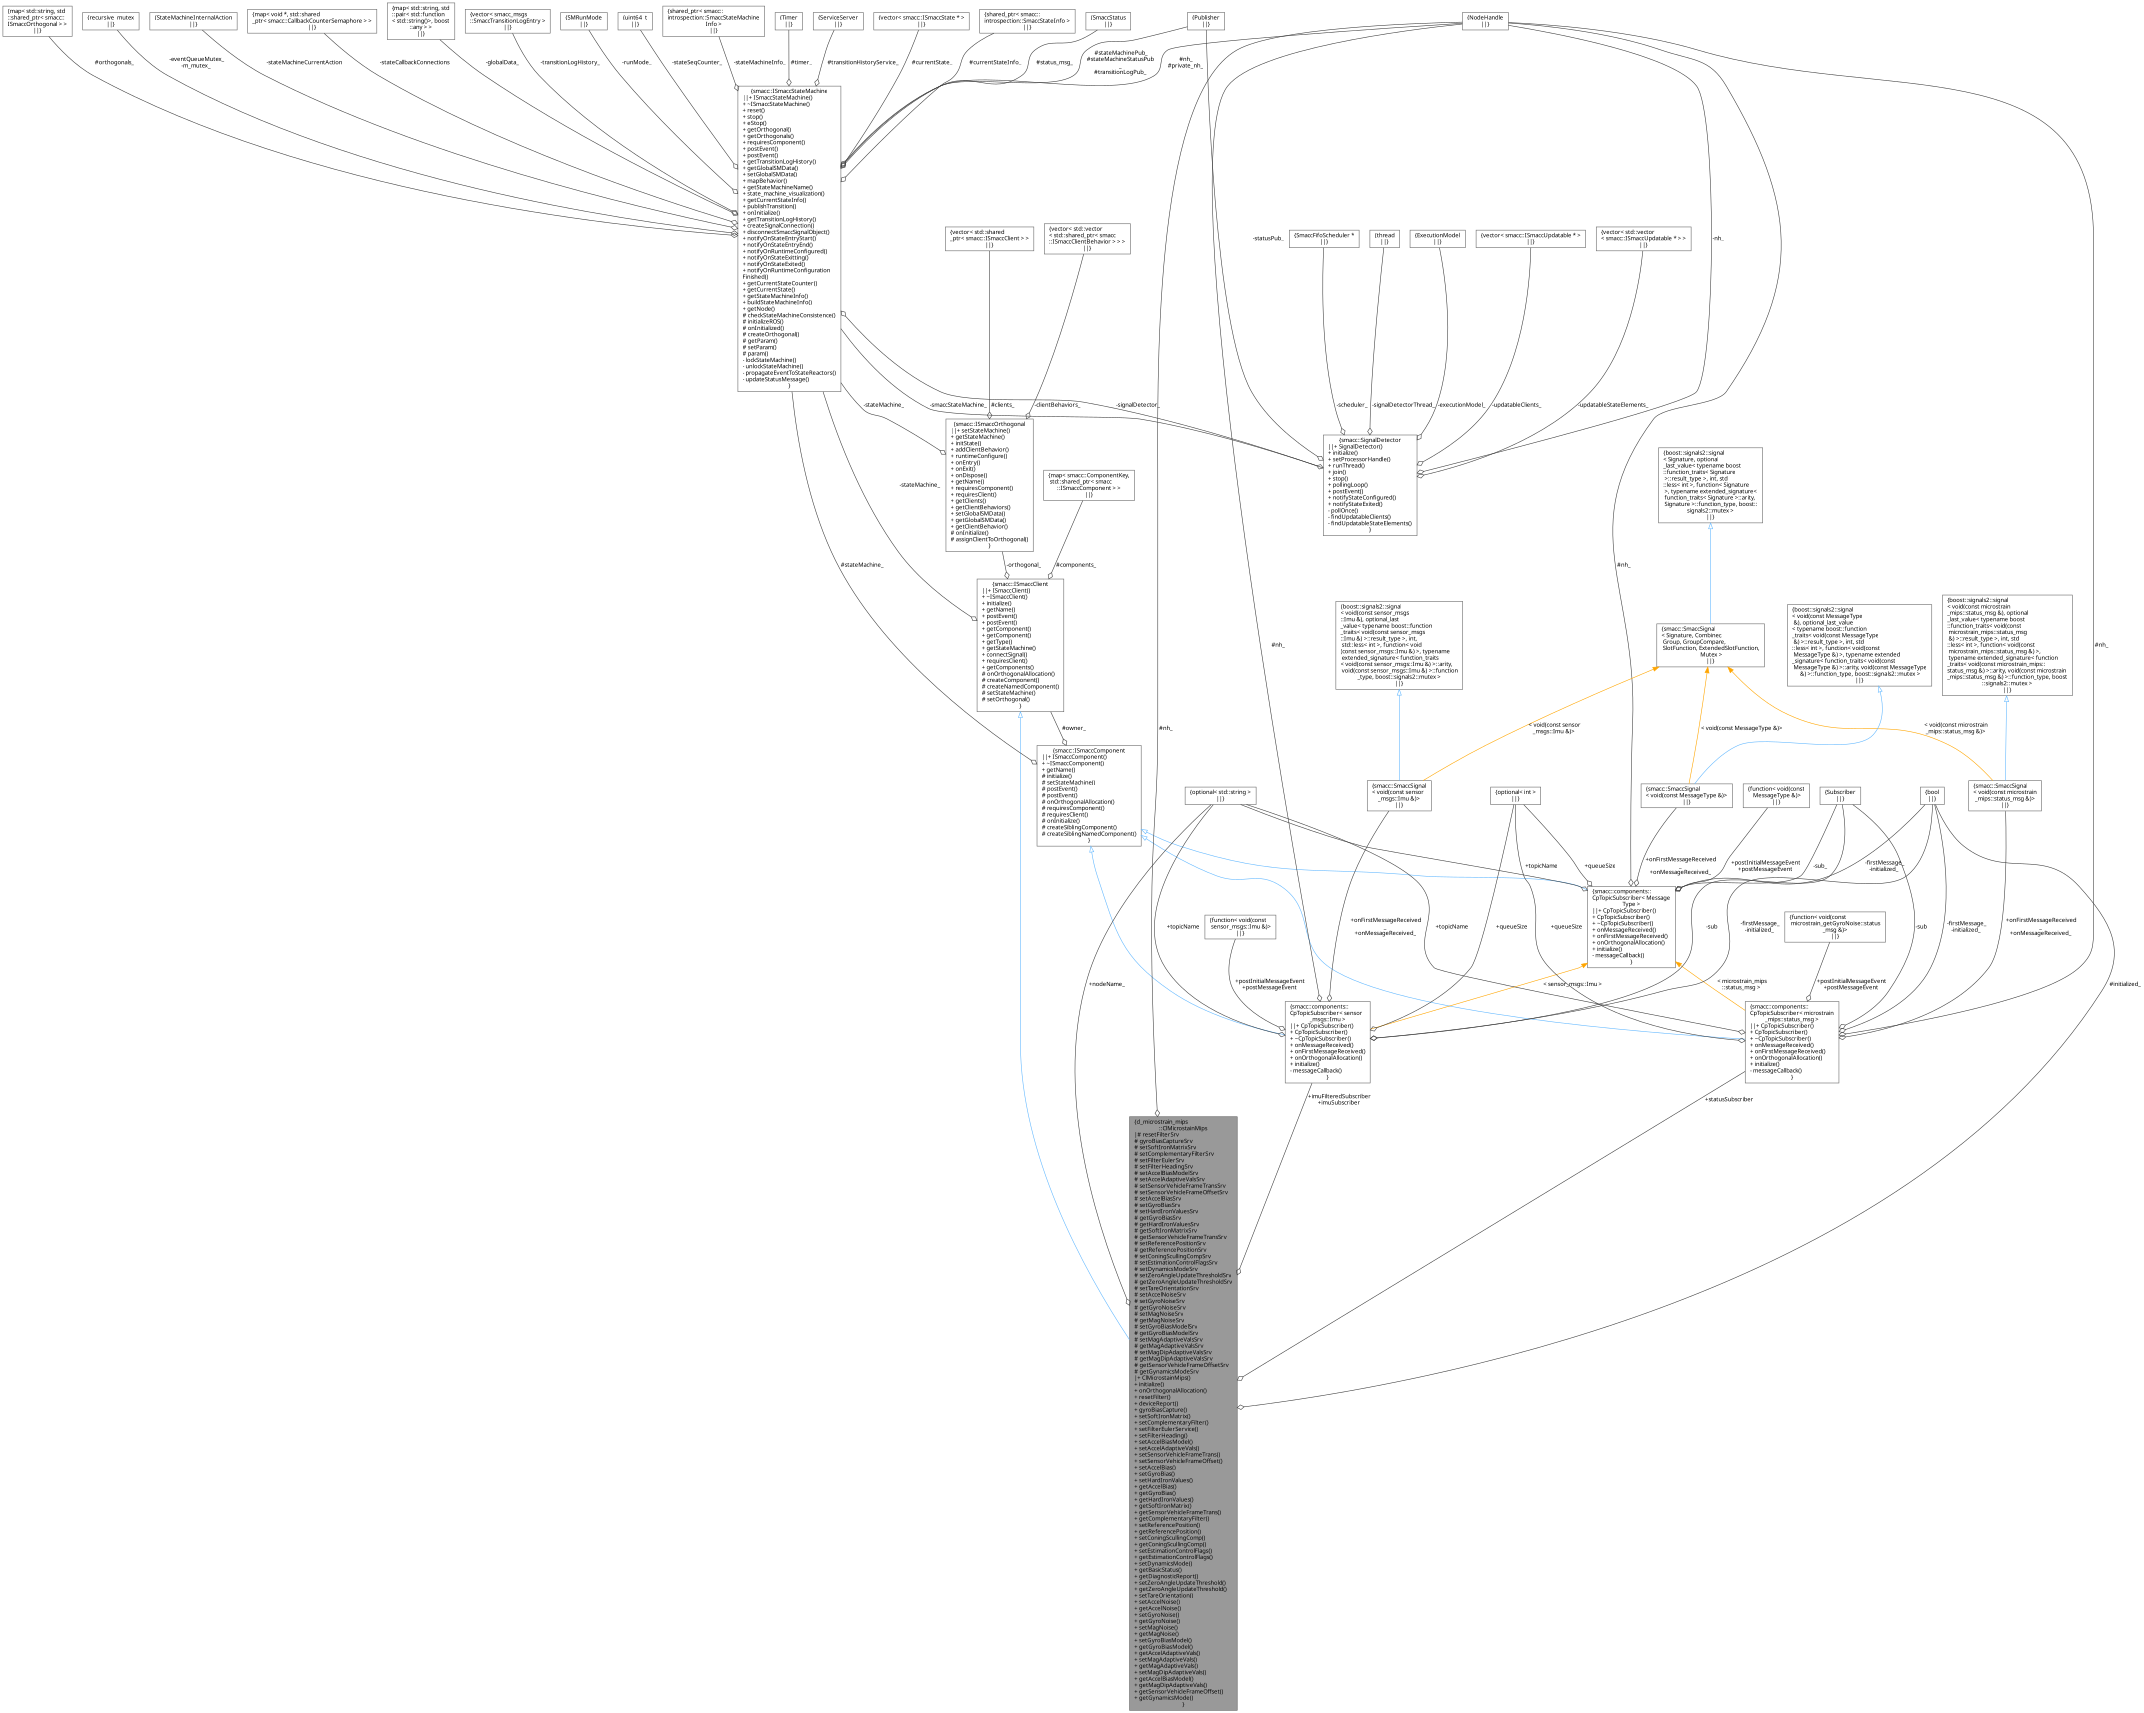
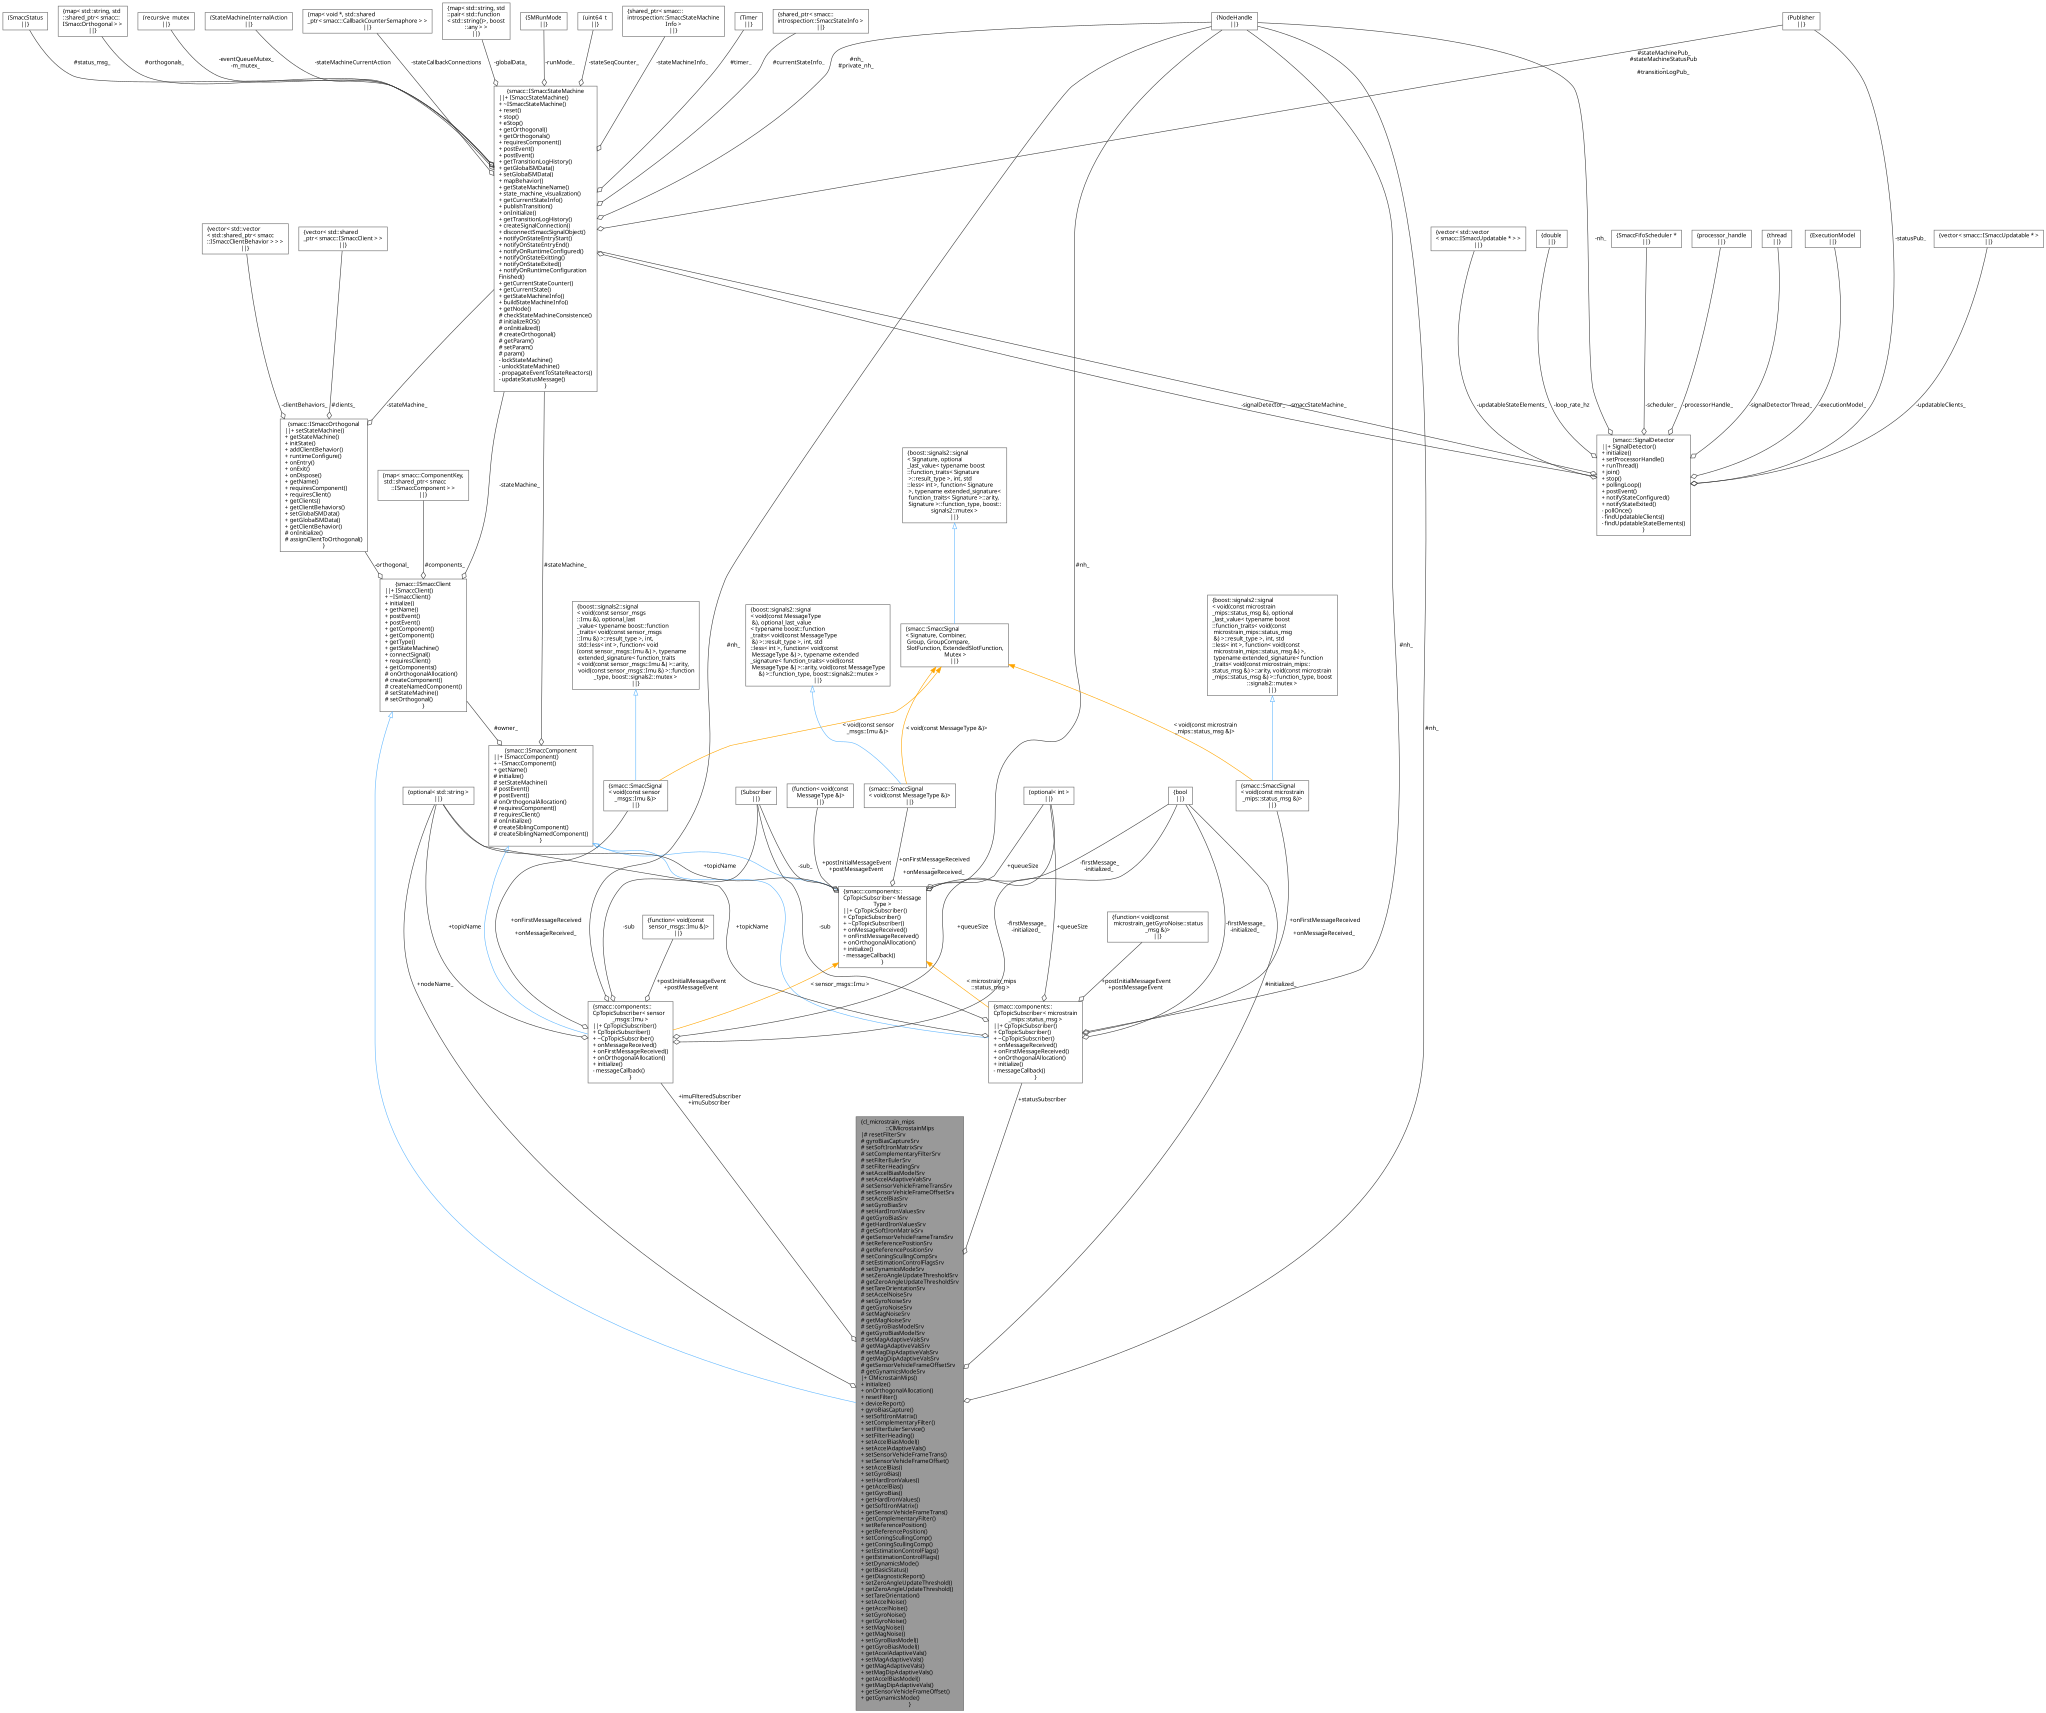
node "{vector< smacc_msgs ::SmaccTransitionLogEntry > ||}": removed
node "{ServiceServer ||}": removed
node "{vector< smacc::ISmaccState * > ||}": removed
node "{double ||}": added
node "{processor_handle ||}": added
